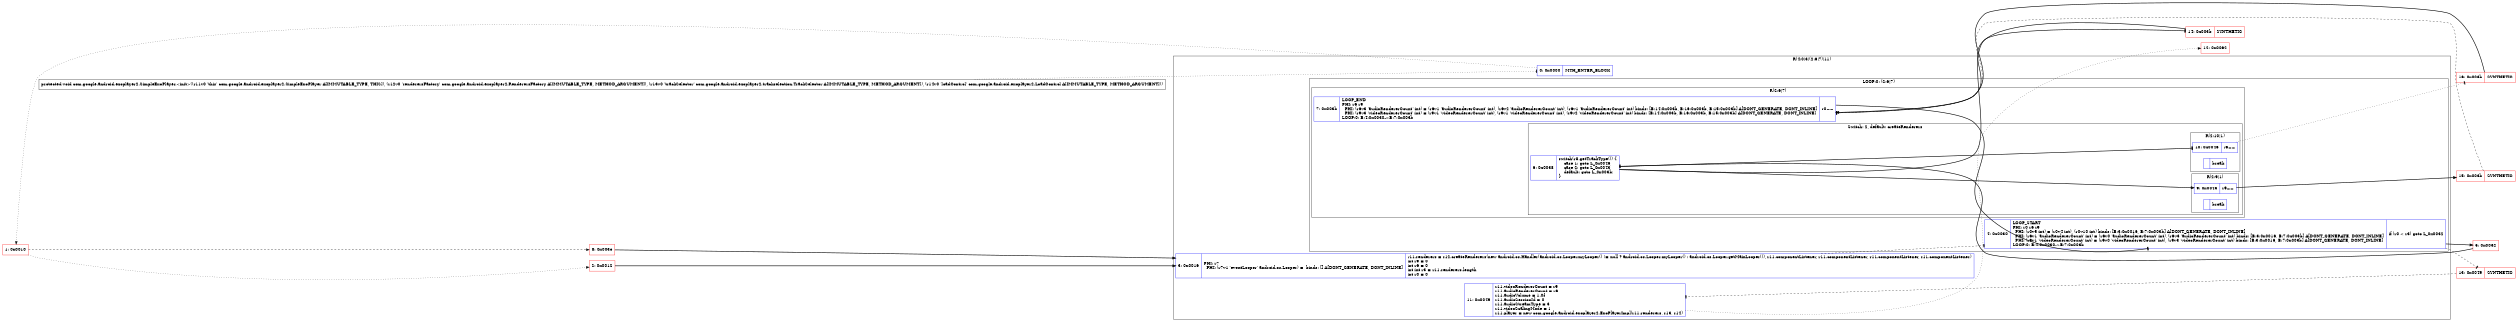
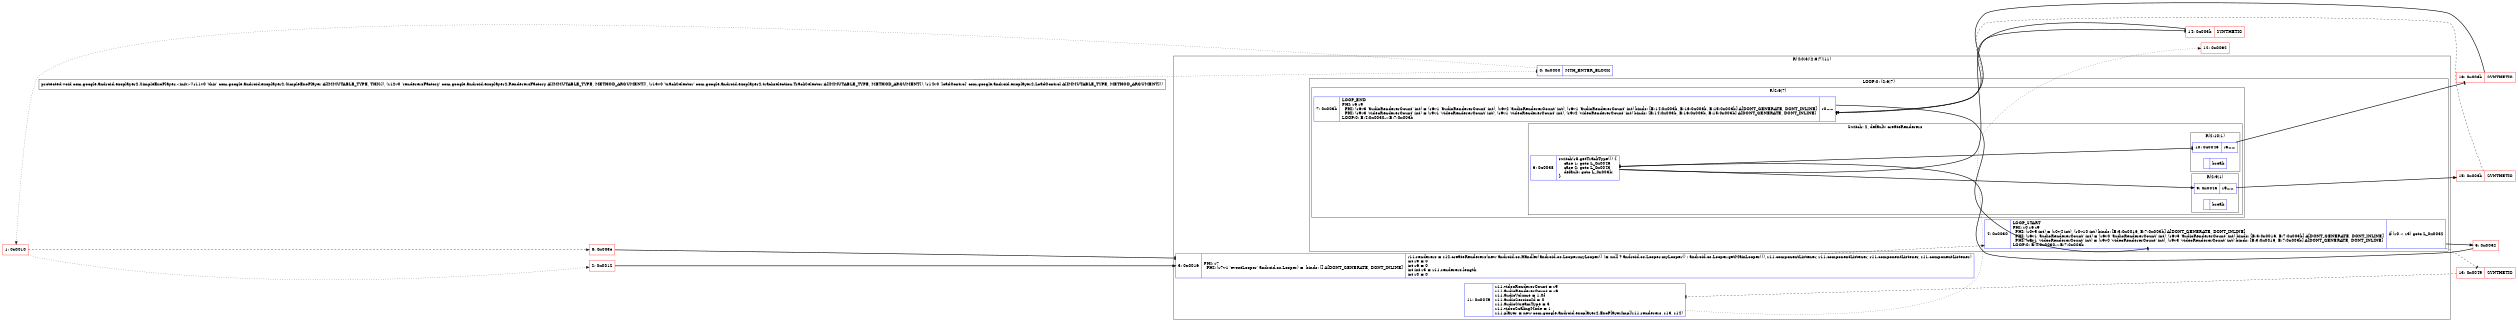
edge "10: 0x0046" -> "16: 0x003b": style dotted -> bold
edge "3: 0x0016" -> "4: 0x0030": arrowhead tee -> normal
edge "8: 0x003e" -> "3: 0x0016": arrowhead normal -> tee
